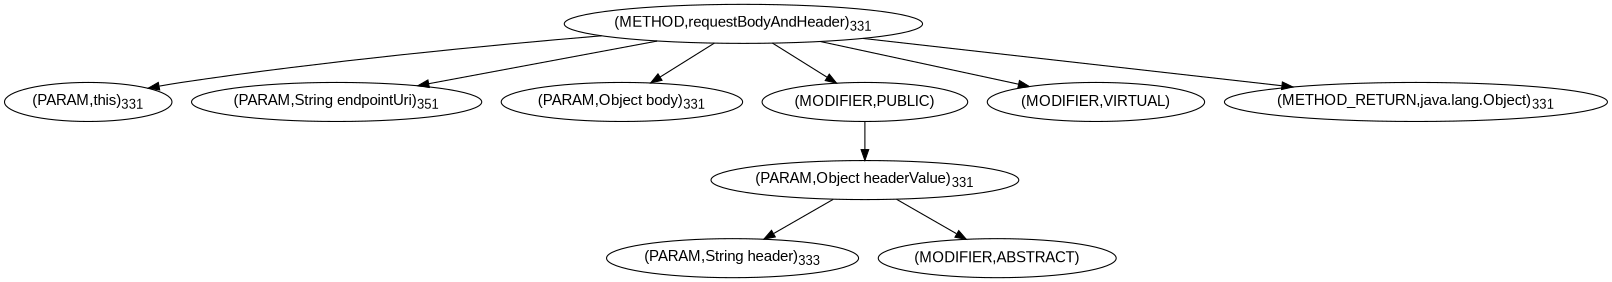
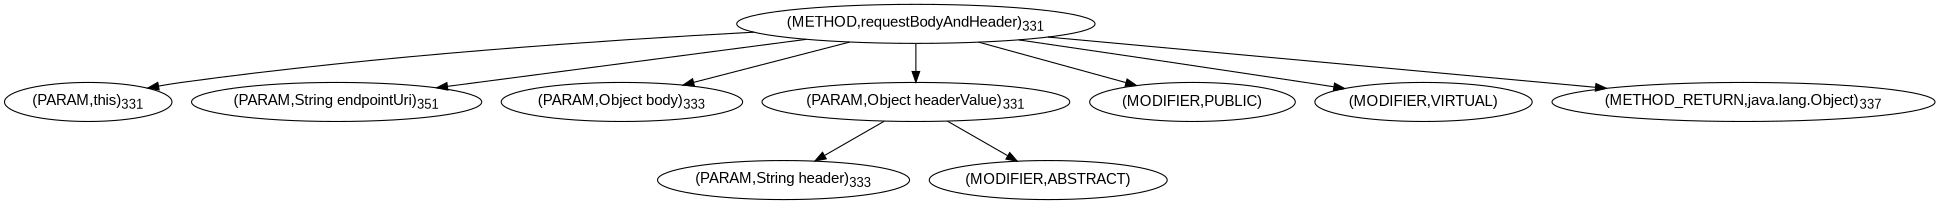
node "(PARAM,Object body)": text "331" -> "333"
node "(METHOD_RETURN,java.lang.Object)": text "331" -> "337"
edge "(MODIFIER,PUBLIC)" -> "(PARAM,Object headerValue)": now "(METHOD,requestBodyAndHeader)" -> "(PARAM,Object headerValue)"
